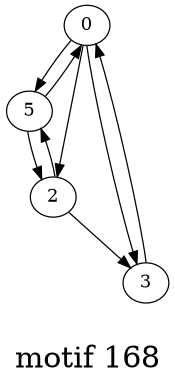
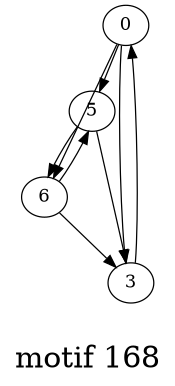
edge "5" -> "0": now "5" -> "3"
node "2": label "2" -> "6"
